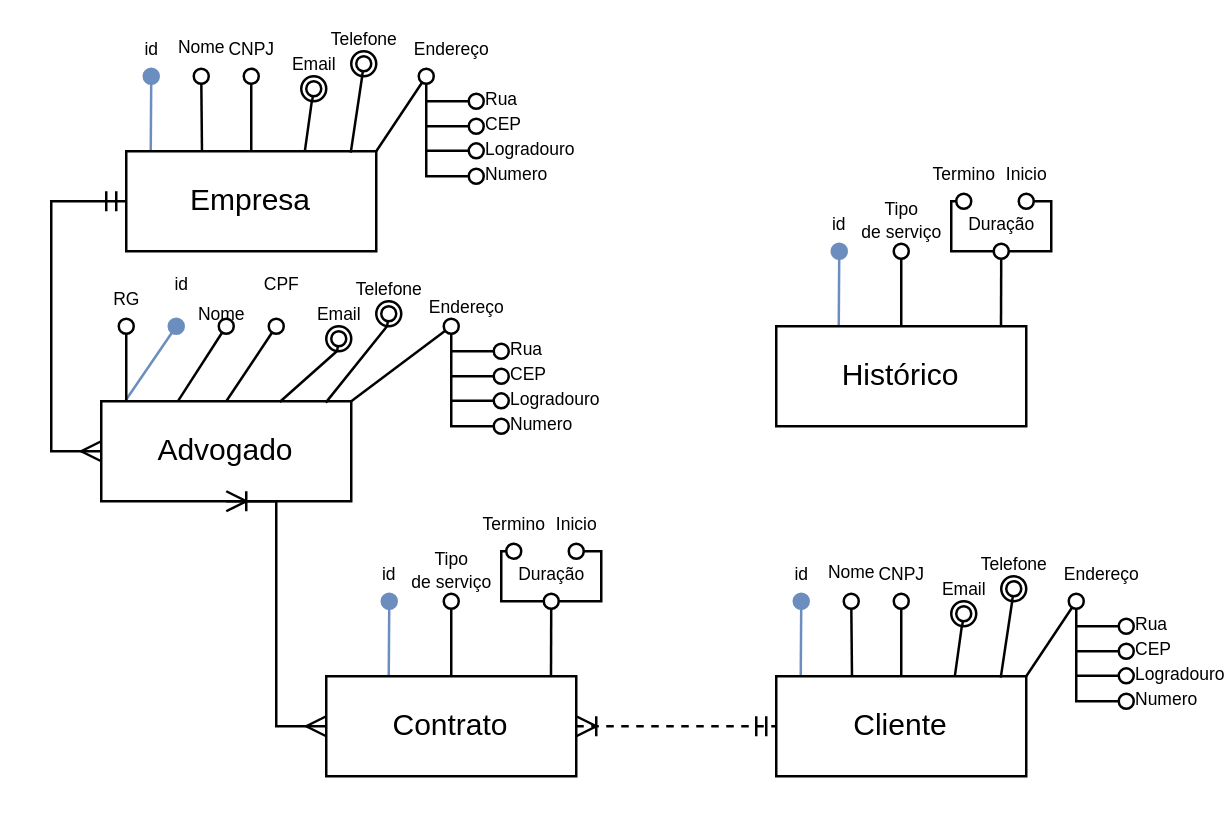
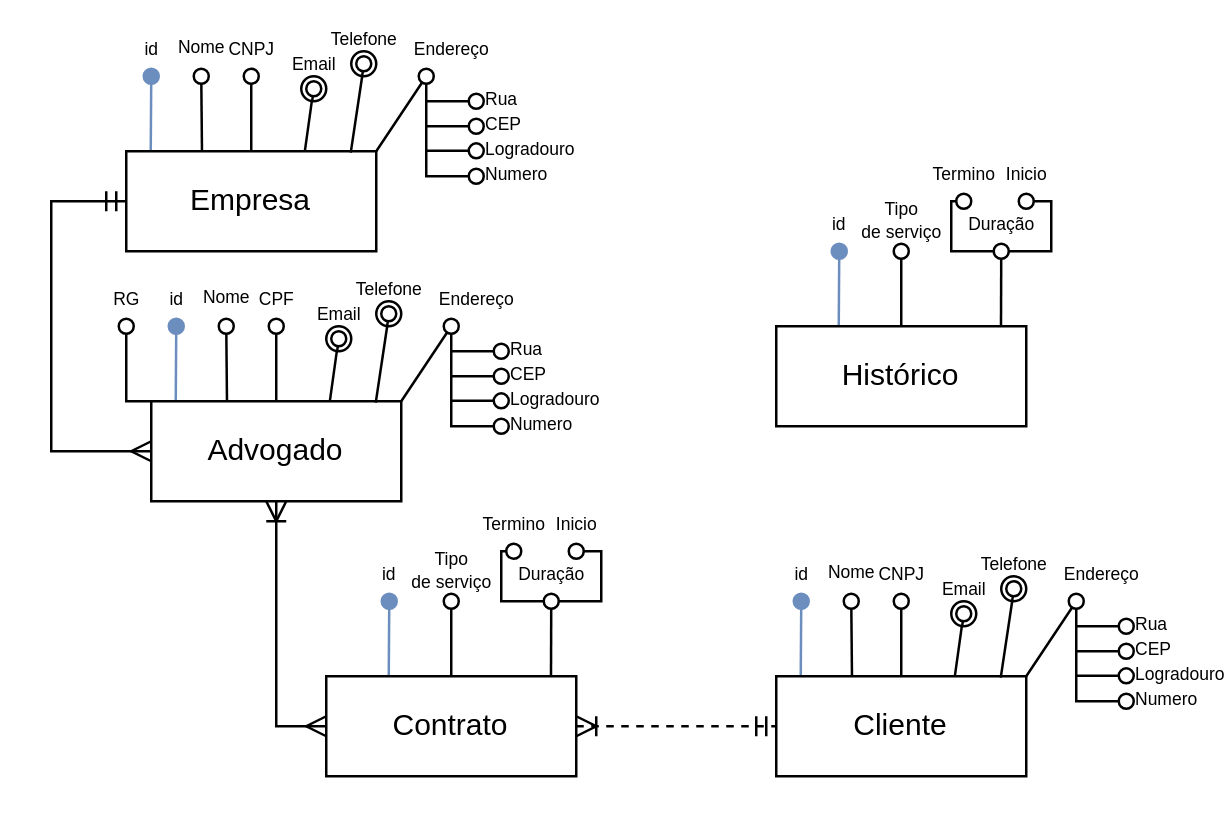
node "Advogado": moved (226, 451) -> (276, 451)
